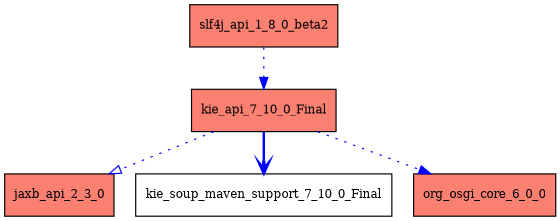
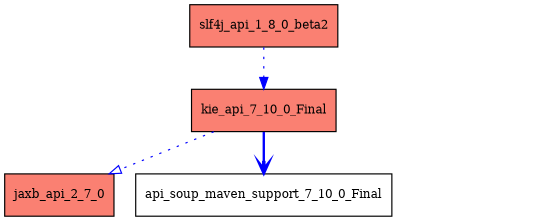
node "jaxb_api_2_3_0": label "jaxb_api_2_3_0" -> "jaxb_api_2_7_0"
node "kie_soup_maven_support_7_10_0_Final": label "kie_soup_maven_support_7_10_0_Final" -> "api_soup_maven_support_7_10_0_Final"
node "org_osgi_core_6_0_0": removed
